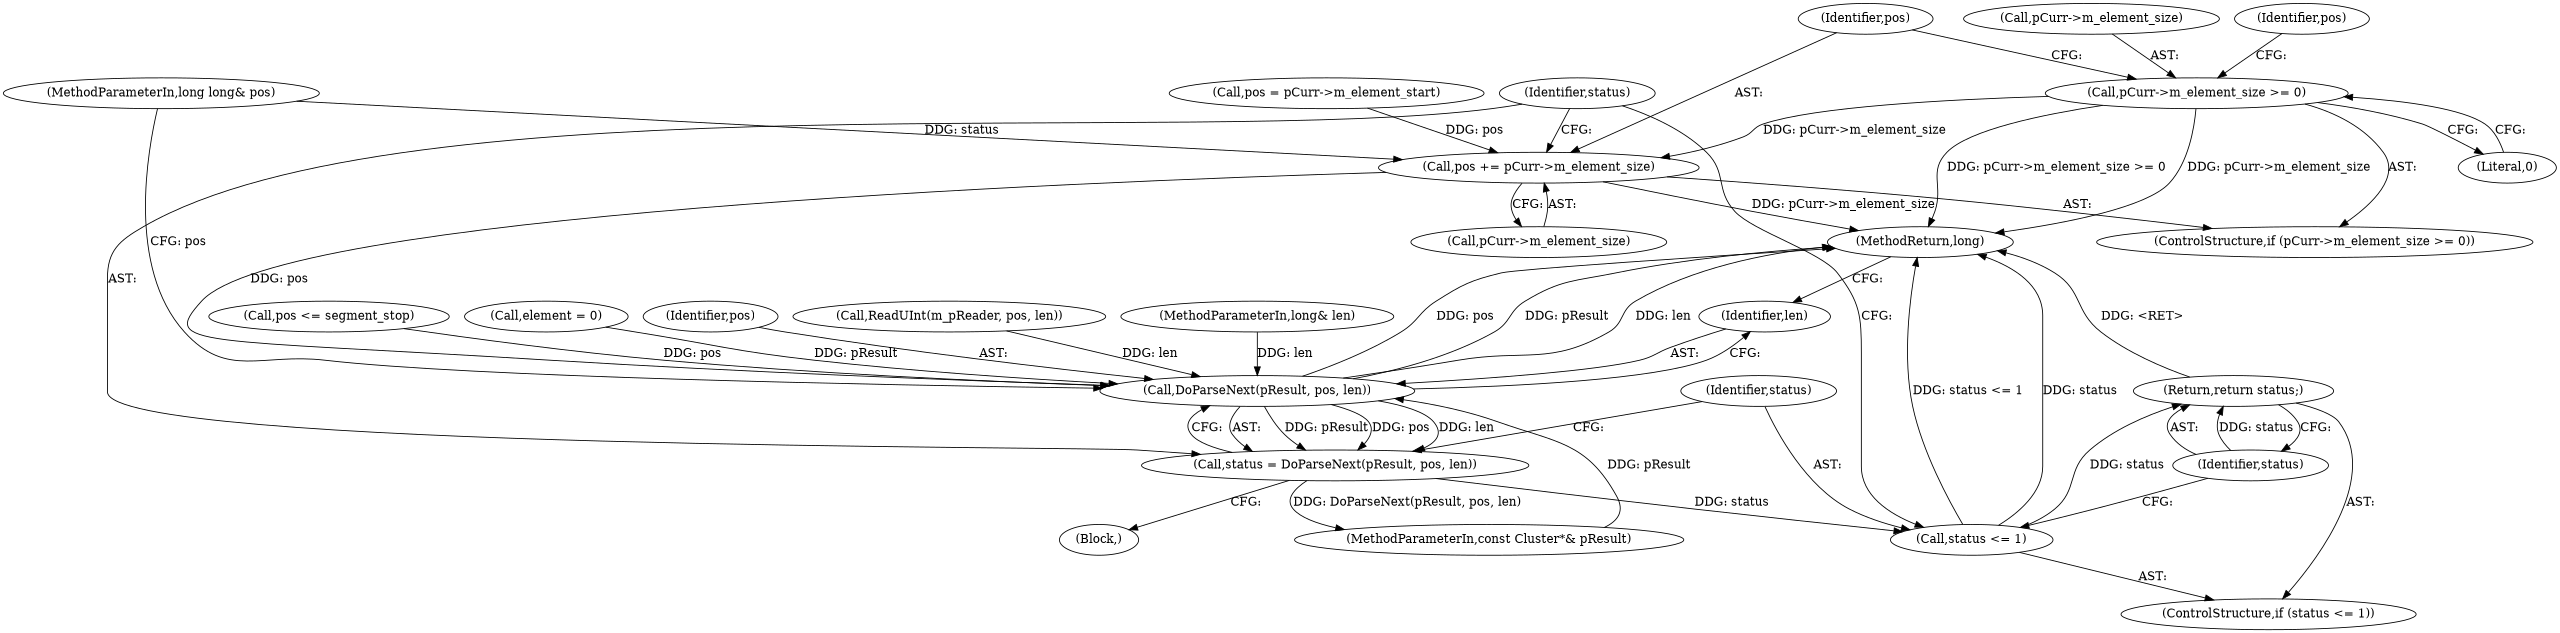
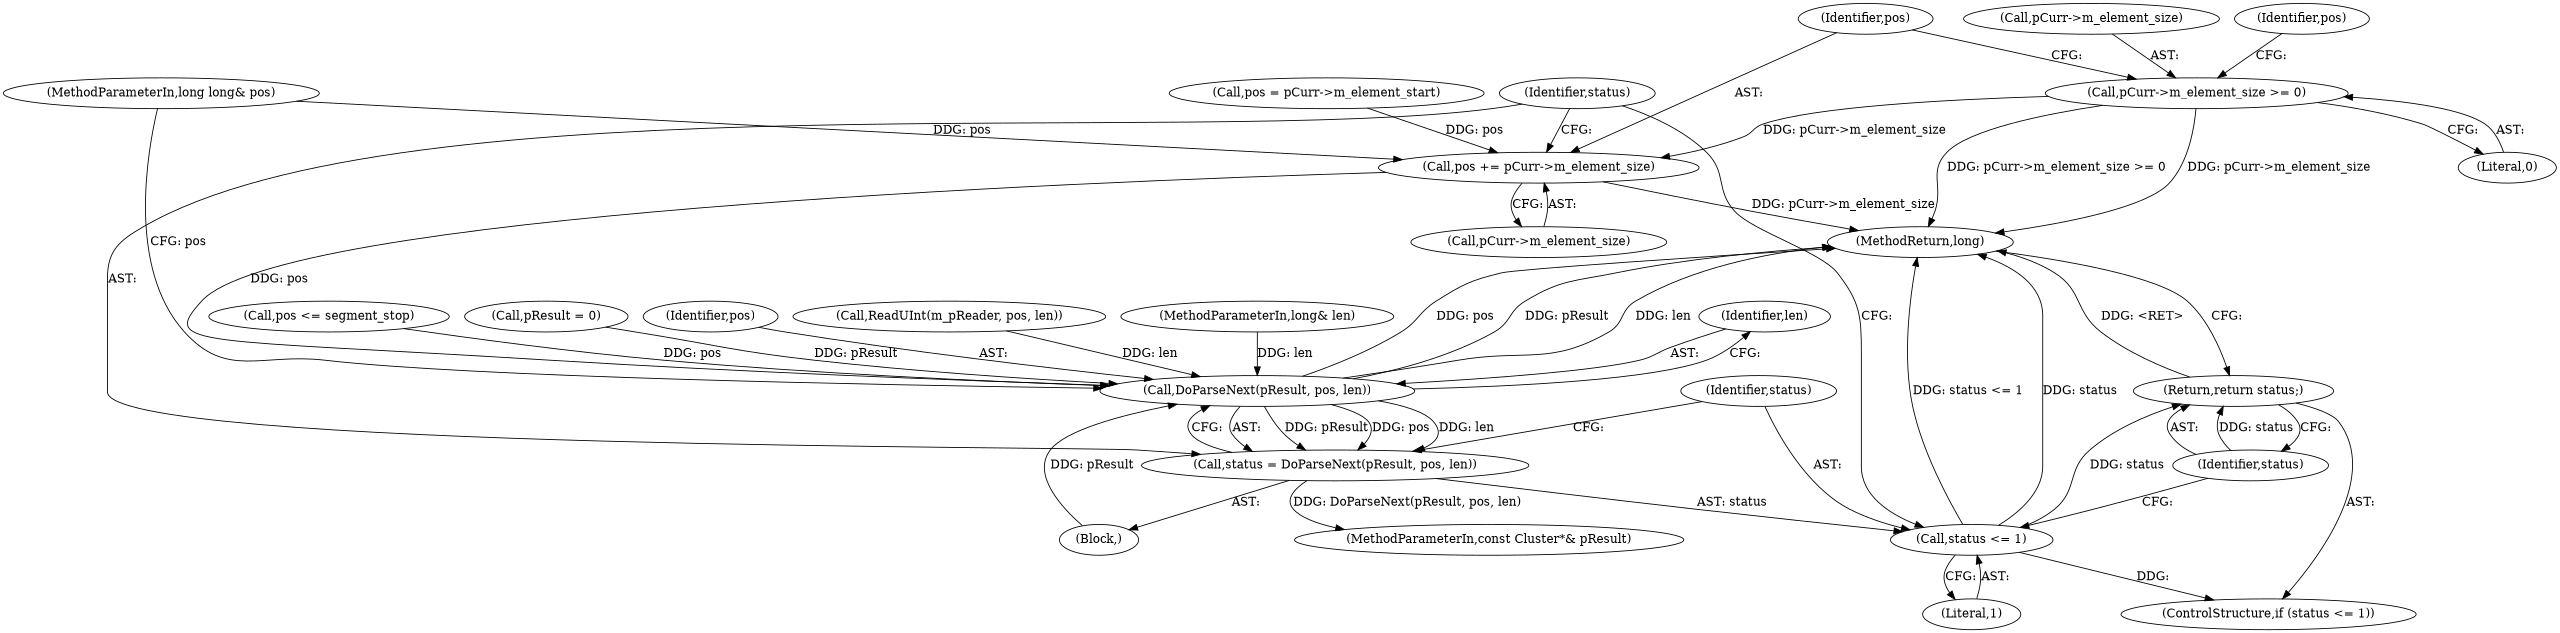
edge "(MethodParameterIn,long long& pos)" -> "(Call,pos += pCurr->m_element_size)": label "DDG: status" -> "DDG: pos"
edge "(Literal,0)" -> "(Call,pCurr->m_element_size >= 0)": label "CFG: " -> "AST: "
node "(ControlStructure,if (pCurr->m_element_size >= 0))": removed
edge "(MethodReturn,long)" -> "(Identifier,len)": now "(MethodReturn,long)" -> "(Return,return status;)"
node "(Call,element = 0)": label "(Call,element = 0)" -> "(Call,pResult = 0)"
edge "(MethodParameterIn,const Cluster*& pResult)" -> "(Call,DoParseNext(pResult, pos, len))": now "(Block,)" -> "(Call,DoParseNext(pResult, pos, len))"
edge "(Call,status = DoParseNext(pResult, pos, len))" -> "(Block,)": label "CFG: " -> "AST: "
edge "(Call,status = DoParseNext(pResult, pos, len))" -> "(Call,status <= 1)": label "DDG: status" -> "AST: status"
edge "(Call,status <= 1)" -> "(ControlStructure,if (status <= 1))": label "AST: " -> "DDG: "
node "(Literal,1)": added
